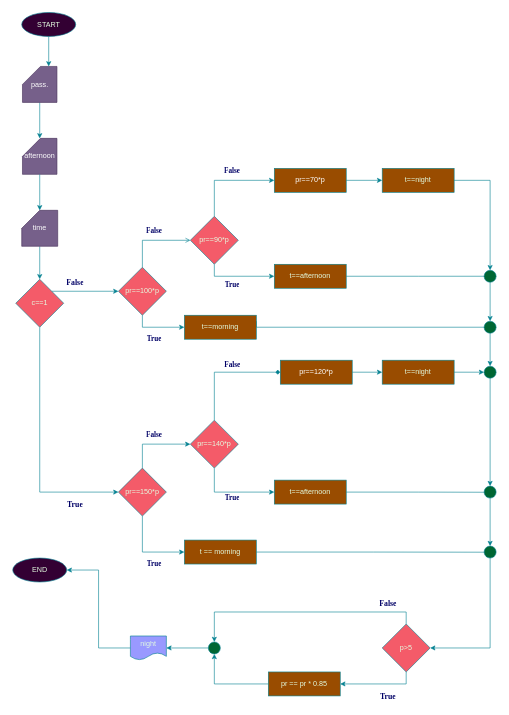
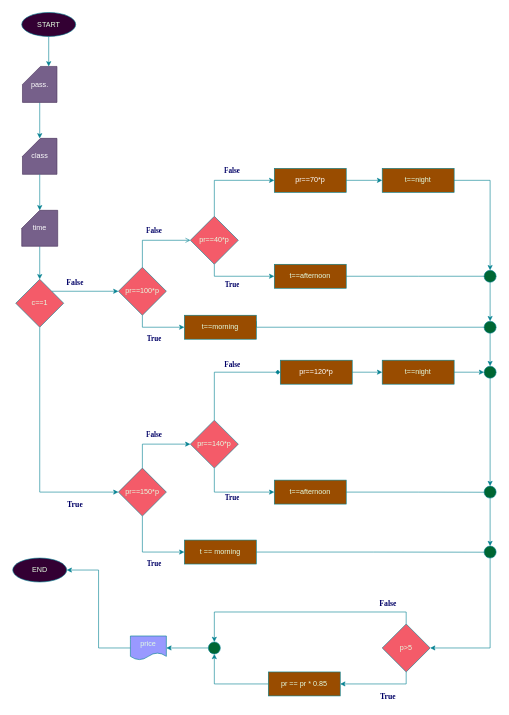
node "afternoon": label "afternoon" -> "class"
node "pr==90*p": label "pr==90*p" -> "pr==40*p"
node "night": label "night" -> "price"
